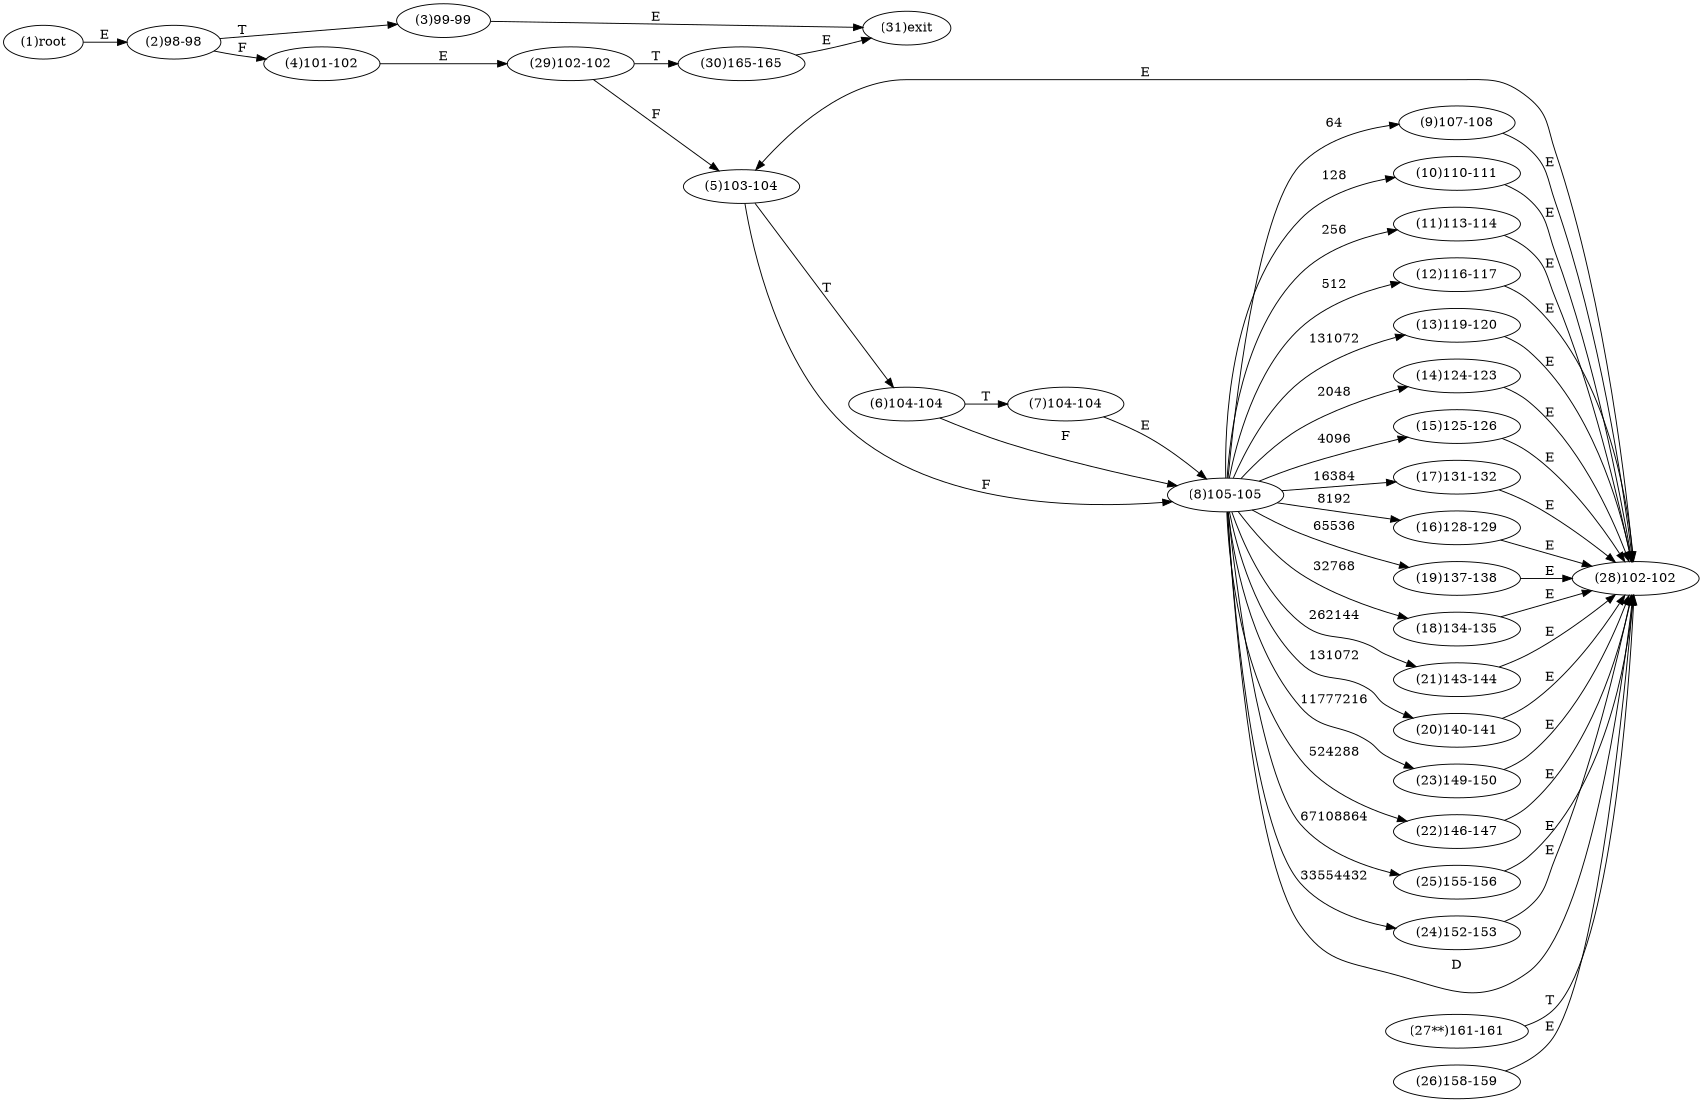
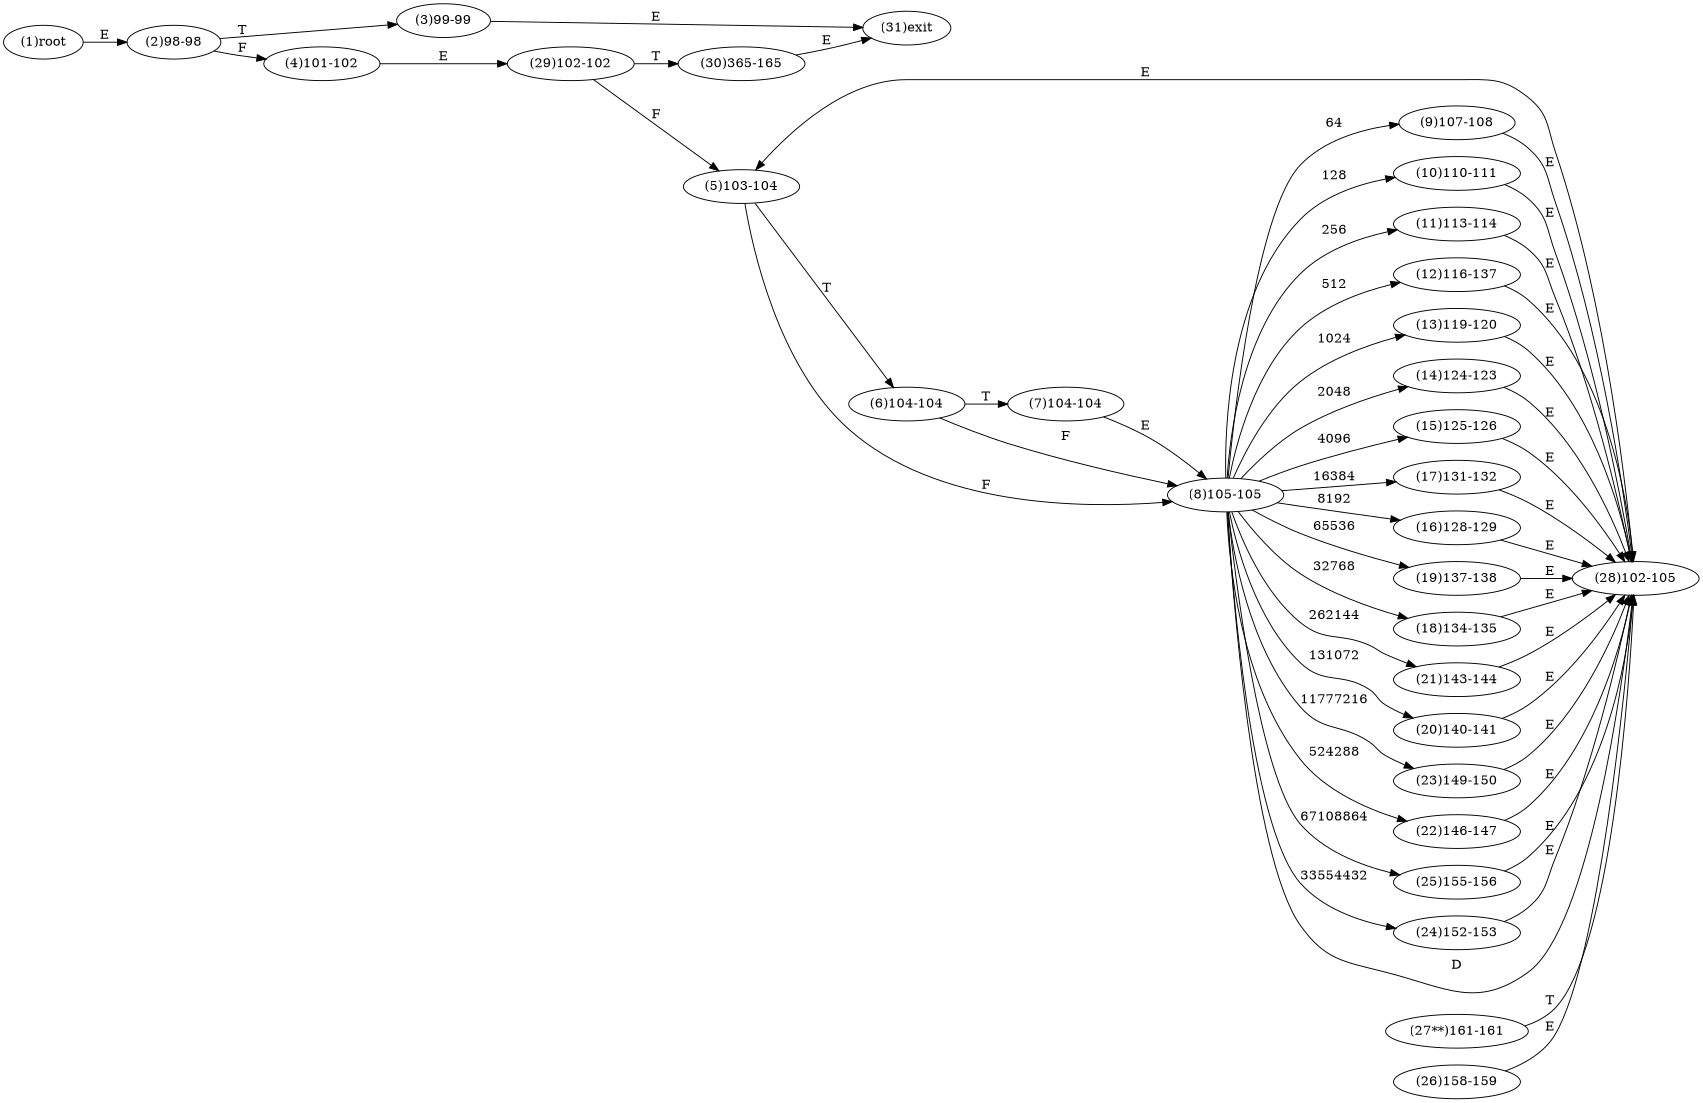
node "(30)165-165": label "(30)165-165" -> "(30)365-165"
node "(12)116-117": label "(12)116-117" -> "(12)116-137"
edge "(8)105-105" -> "(13)119-120": label "131072" -> "1024"
node "(28)102-102": label "(28)102-102" -> "(28)102-105"
